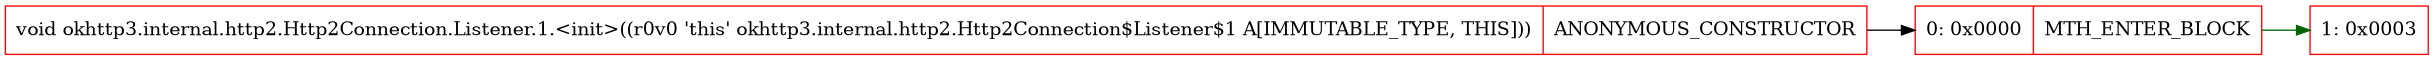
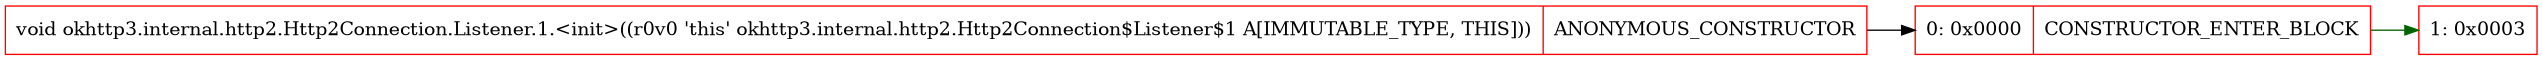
node "0: 0x0000": text "MTH_ENTER_BLOCK" -> "CONSTRUCTOR_ENTER_BLOCK"
